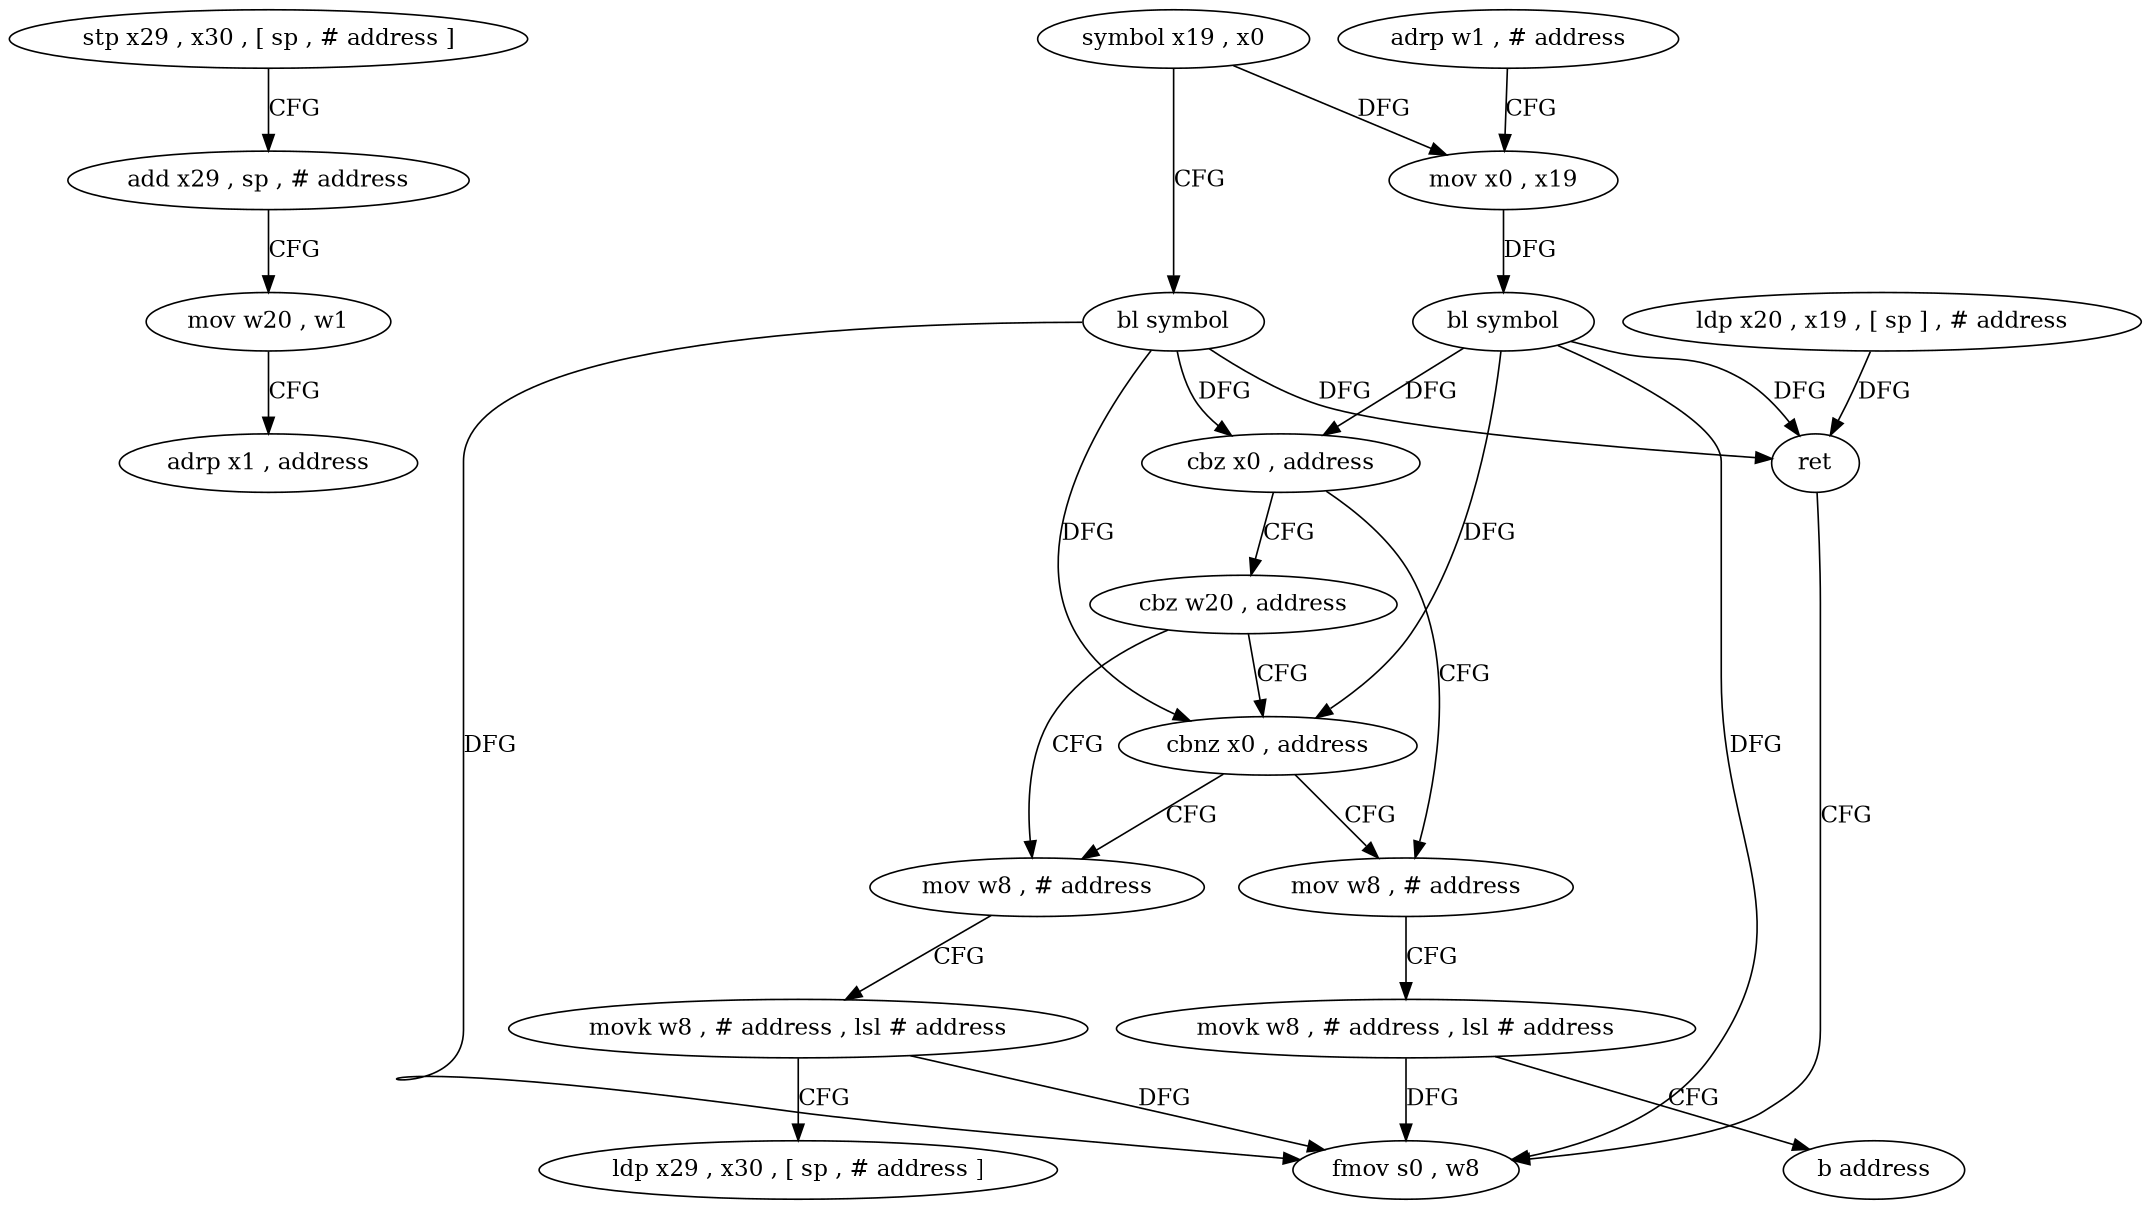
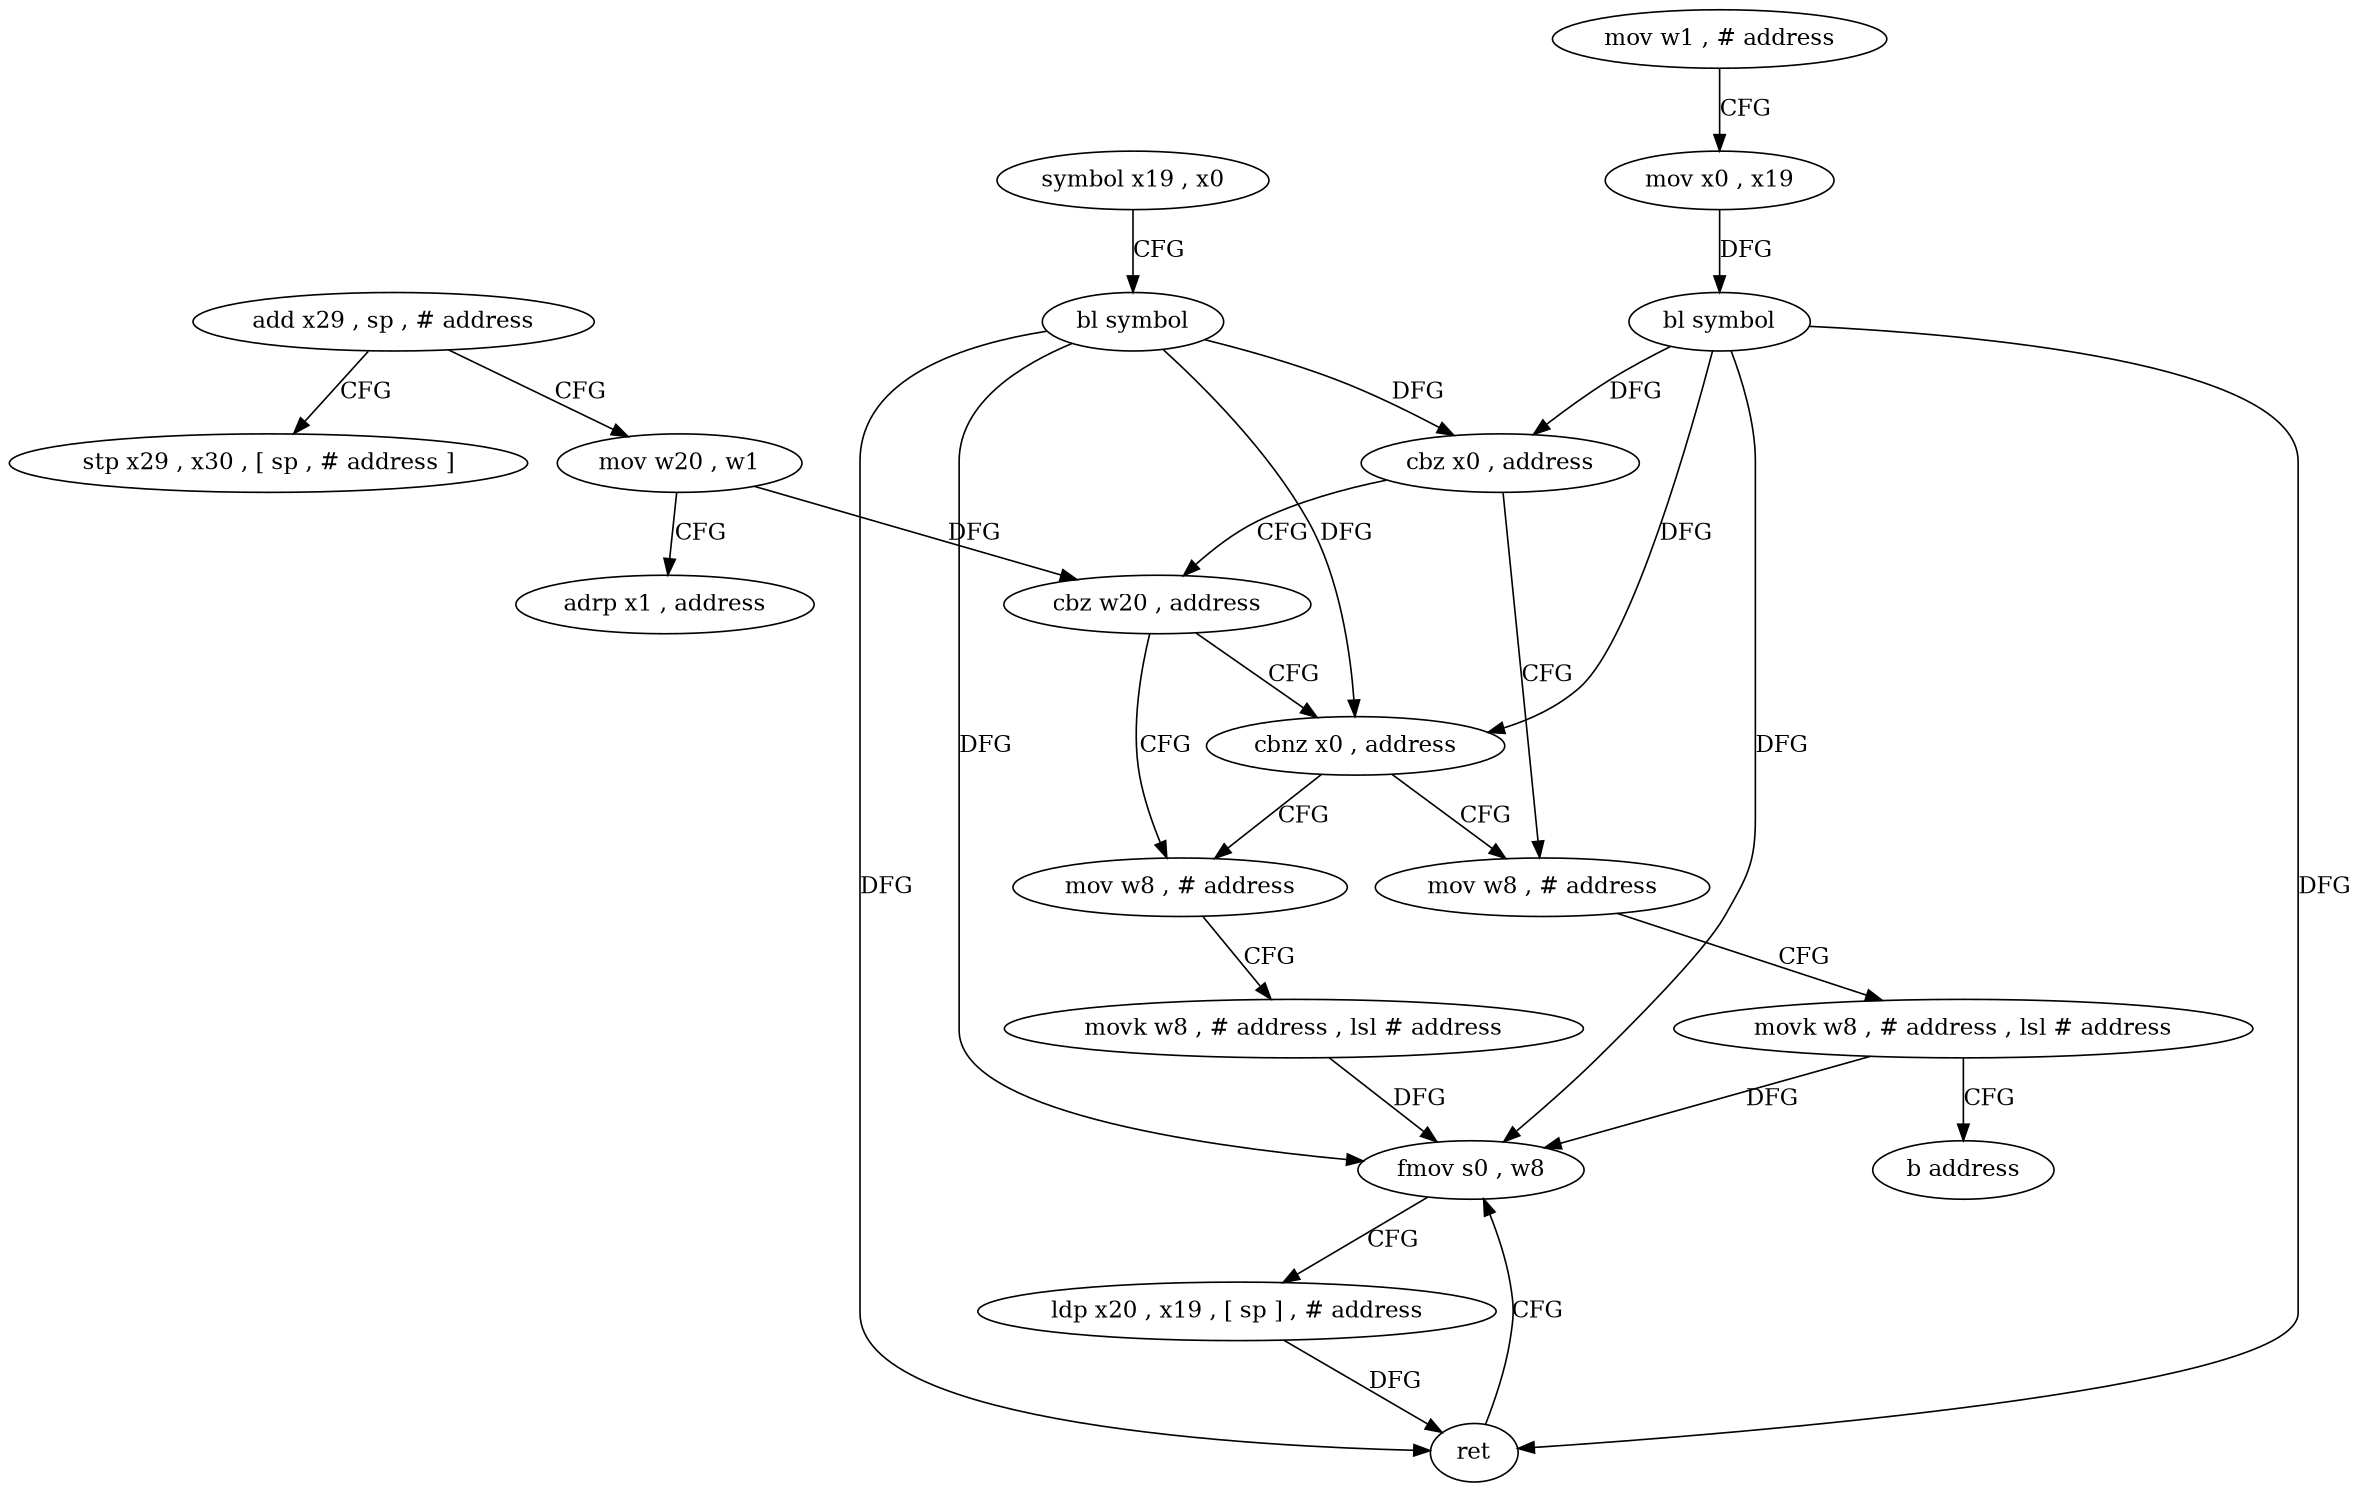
node "adrp w1 , # address": label "adrp w1 , # address" -> "mov w1 , # address"
edge "stp x29 , x30 , [ sp , # address ]" -> "add x29 , sp , # address": reversed
edge "symbol x19 , x0" -> "mov x0 , x19": removed, label "DFG"
edge "mov w20 , w1" -> "cbz w20 , address": added, label "DFG"
node "ldp x29 , x30 , [ sp , # address ]": removed
edge "fmov s0 , w8" -> "ldp x20 , x19 , [ sp ] , # address": added, label "CFG"
